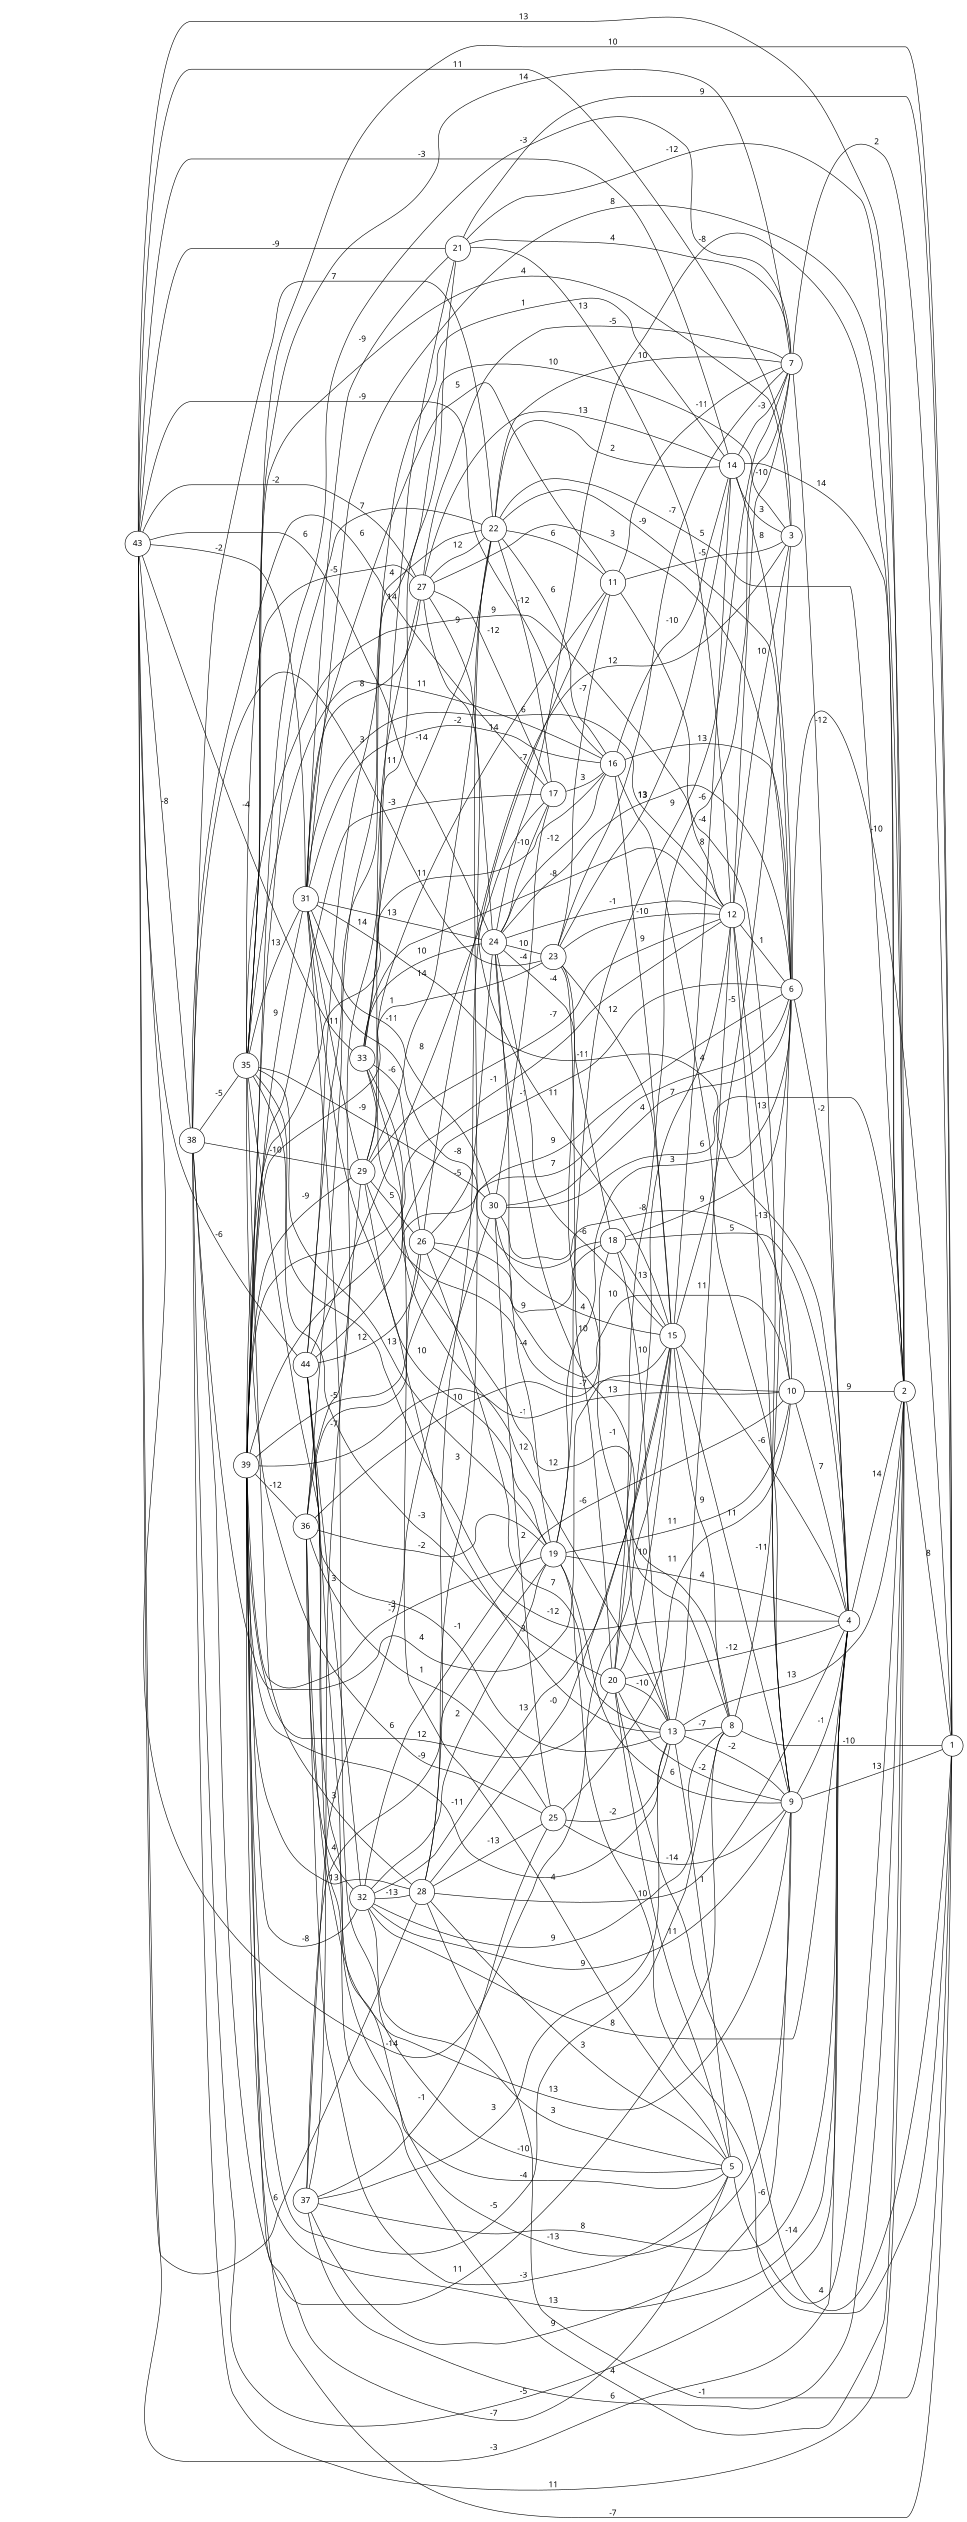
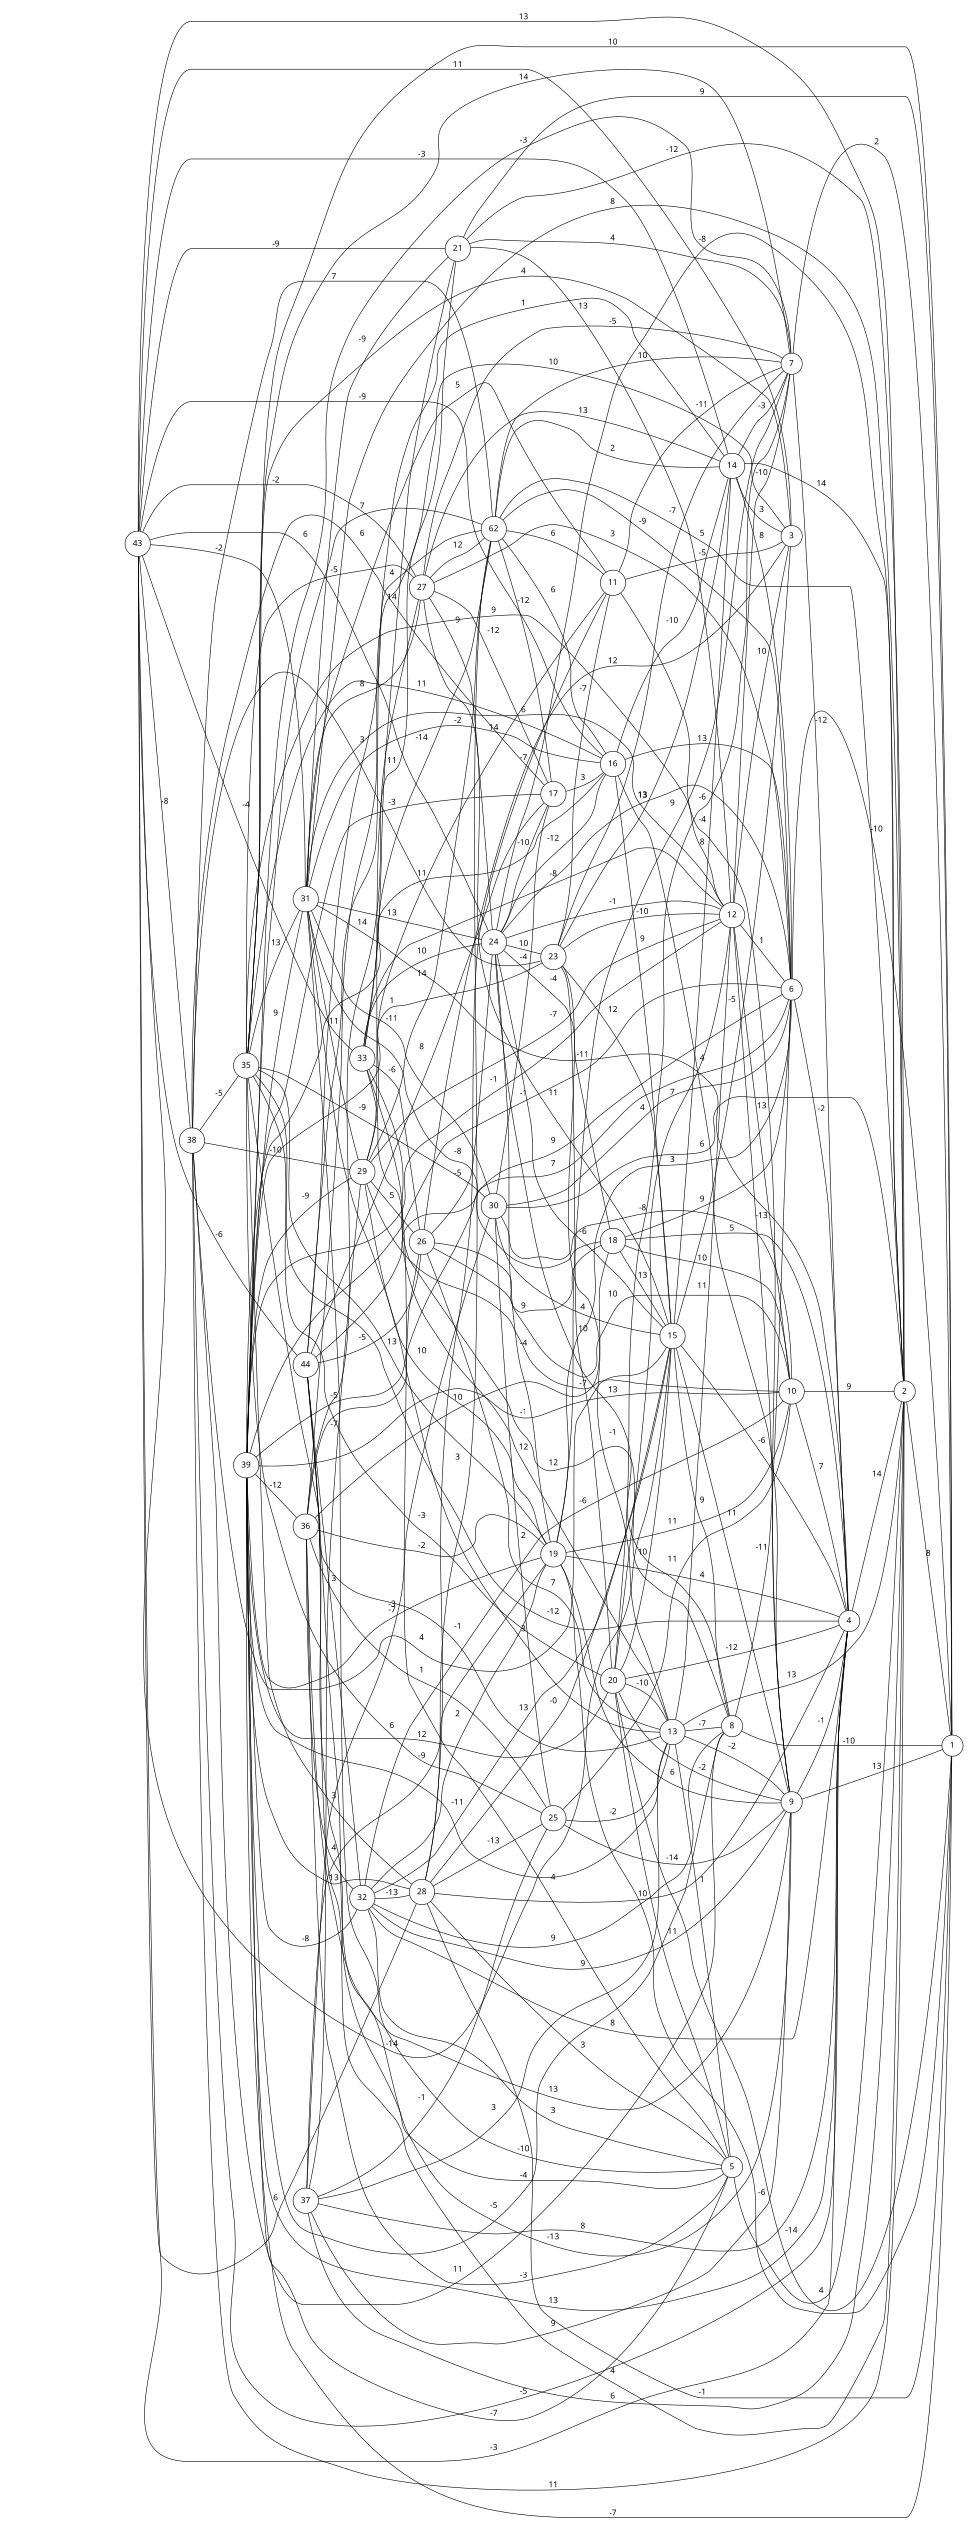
node "22": label "22" -> "62"
edge "26" -- "44": label "12" -> "-5"
edge "18" -- "13": now "18" -- "10"
